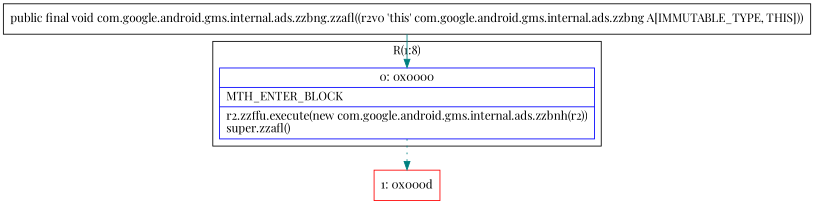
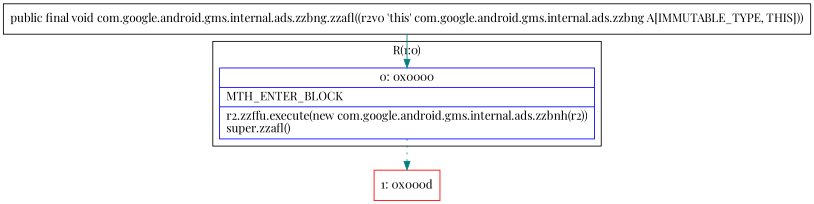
cluster "R(1:8)": label "R(1:8)" -> "R(1:0)"
